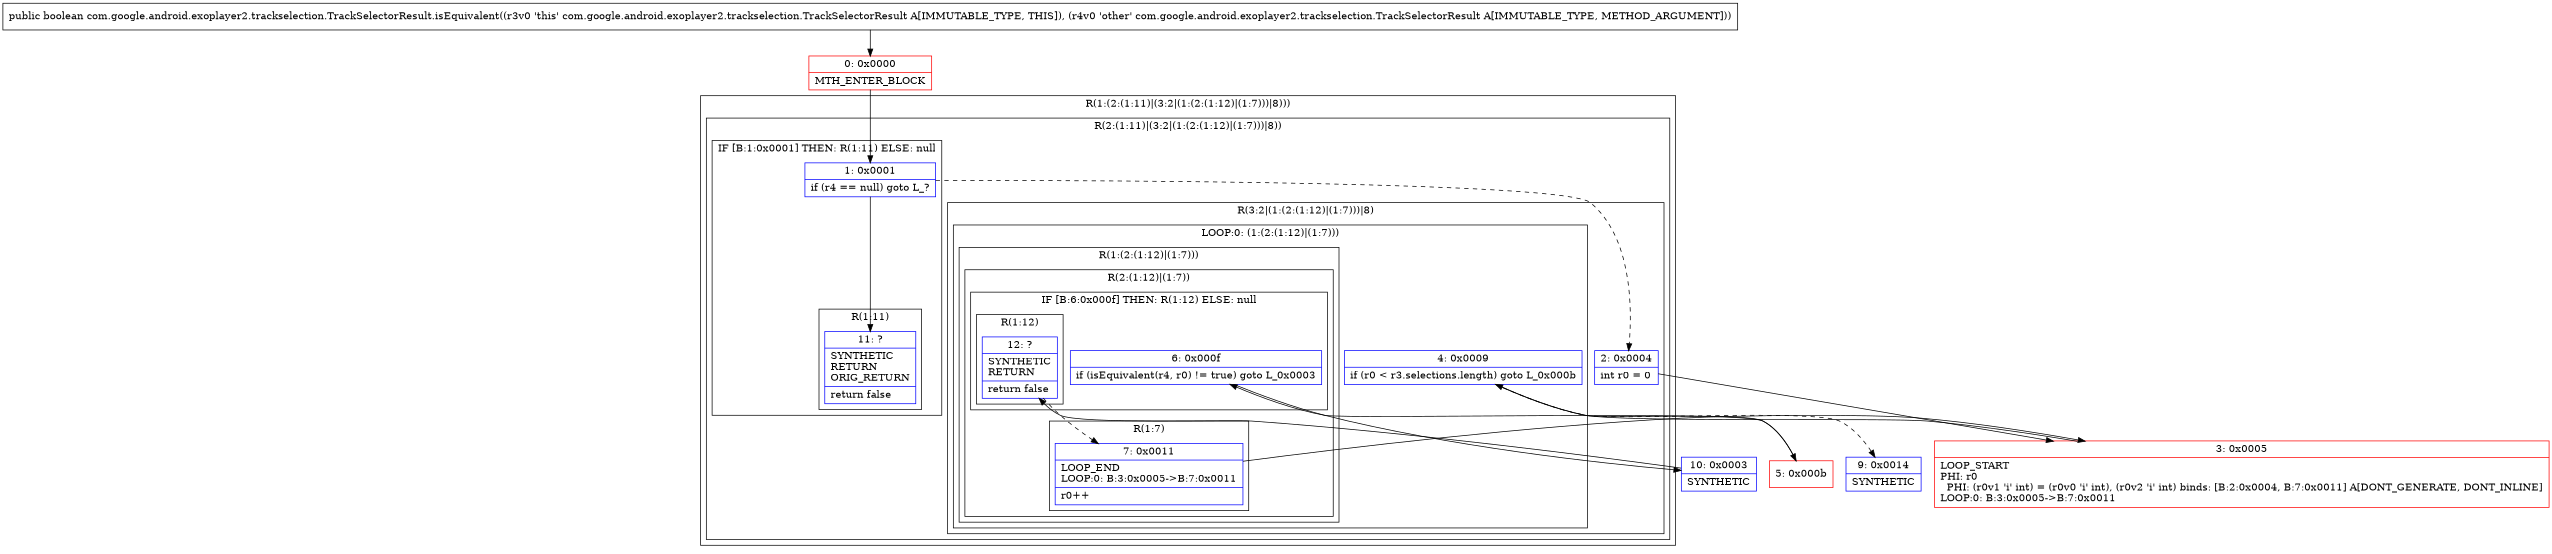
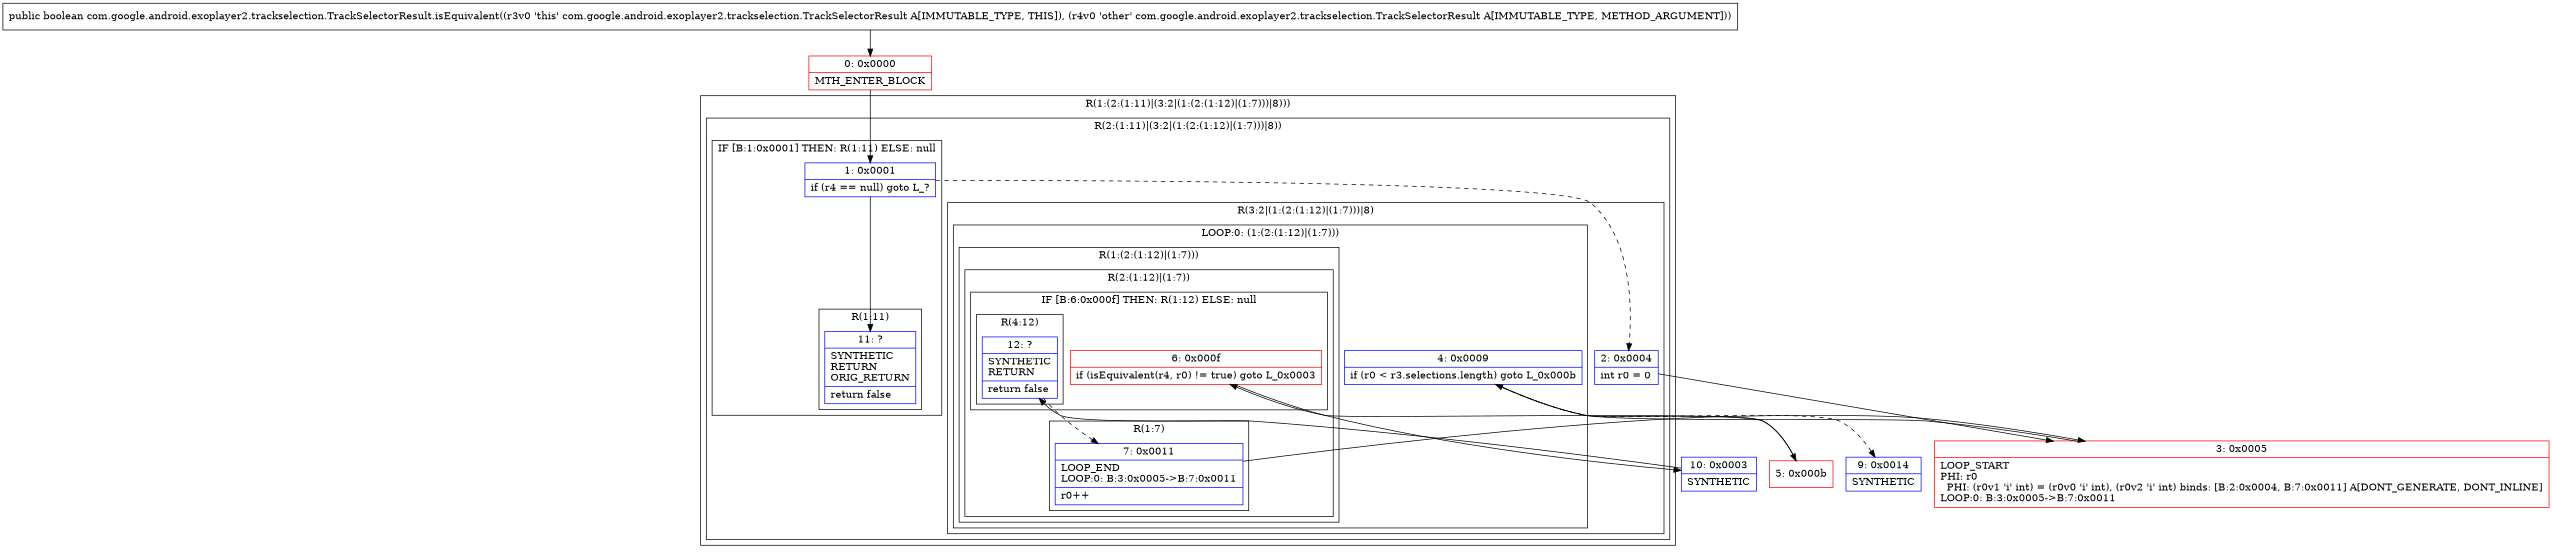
cluster "R(1:12)": label "R(1:12)" -> "R(4:12)"
node "6: 0x000f": color blue -> red
